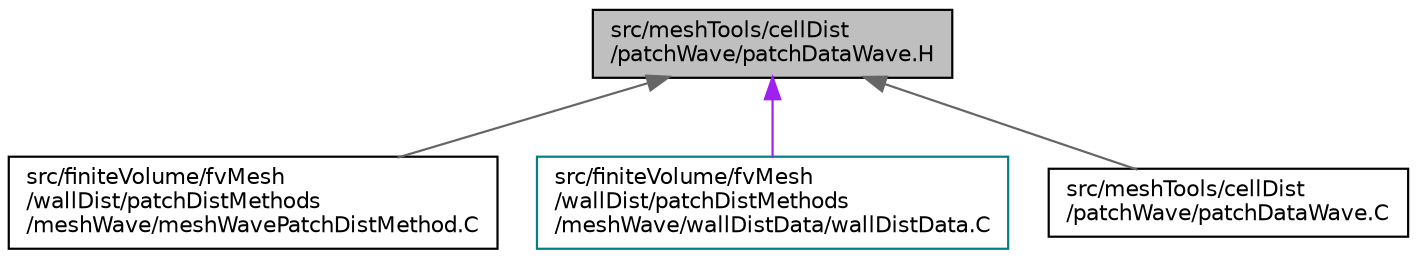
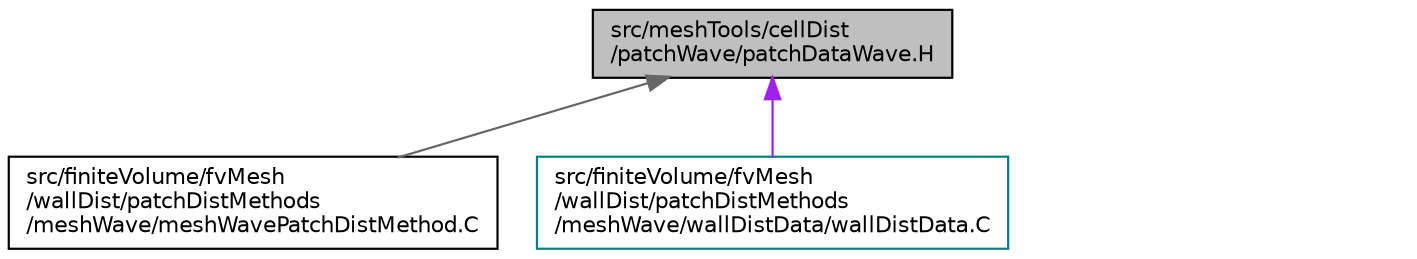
node "src/meshTools/cellDist /patchWave/patchDataWave.C": removed
